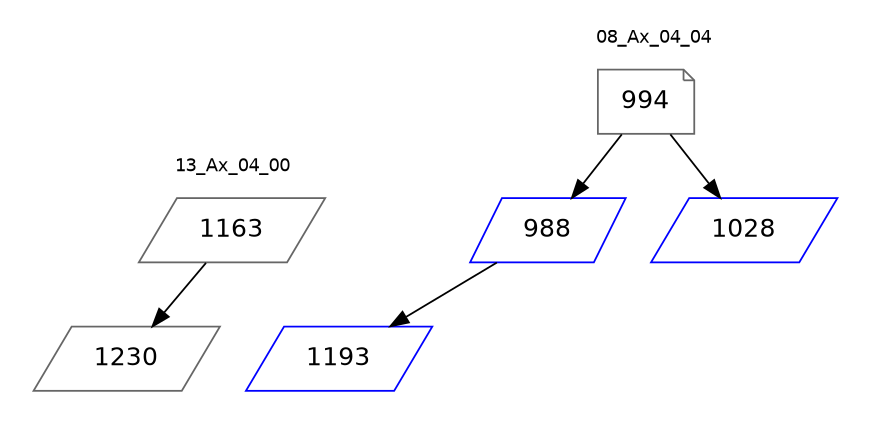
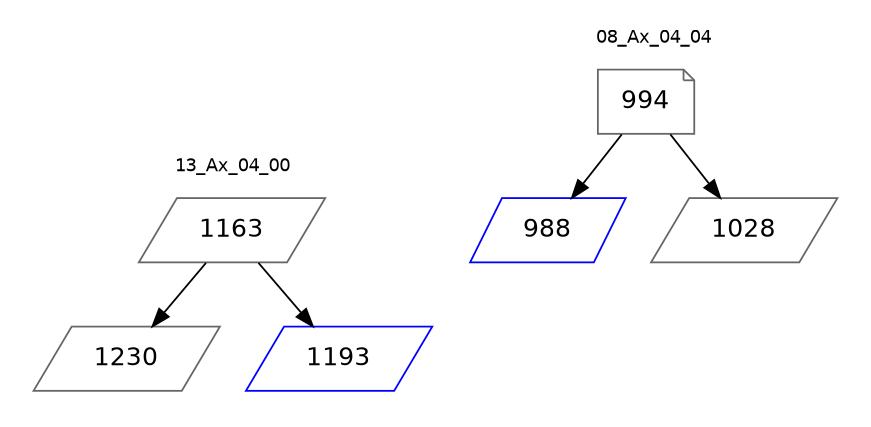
node "1028": color blue -> gray40
edge "988" -> "1193": now "1163" -> "1193"
